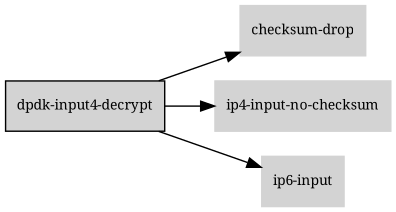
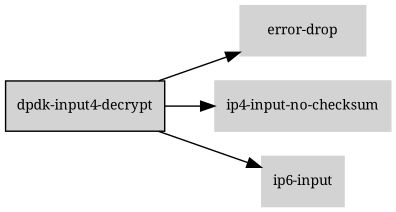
node "checksum-drop": label "checksum-drop" -> "error-drop"
